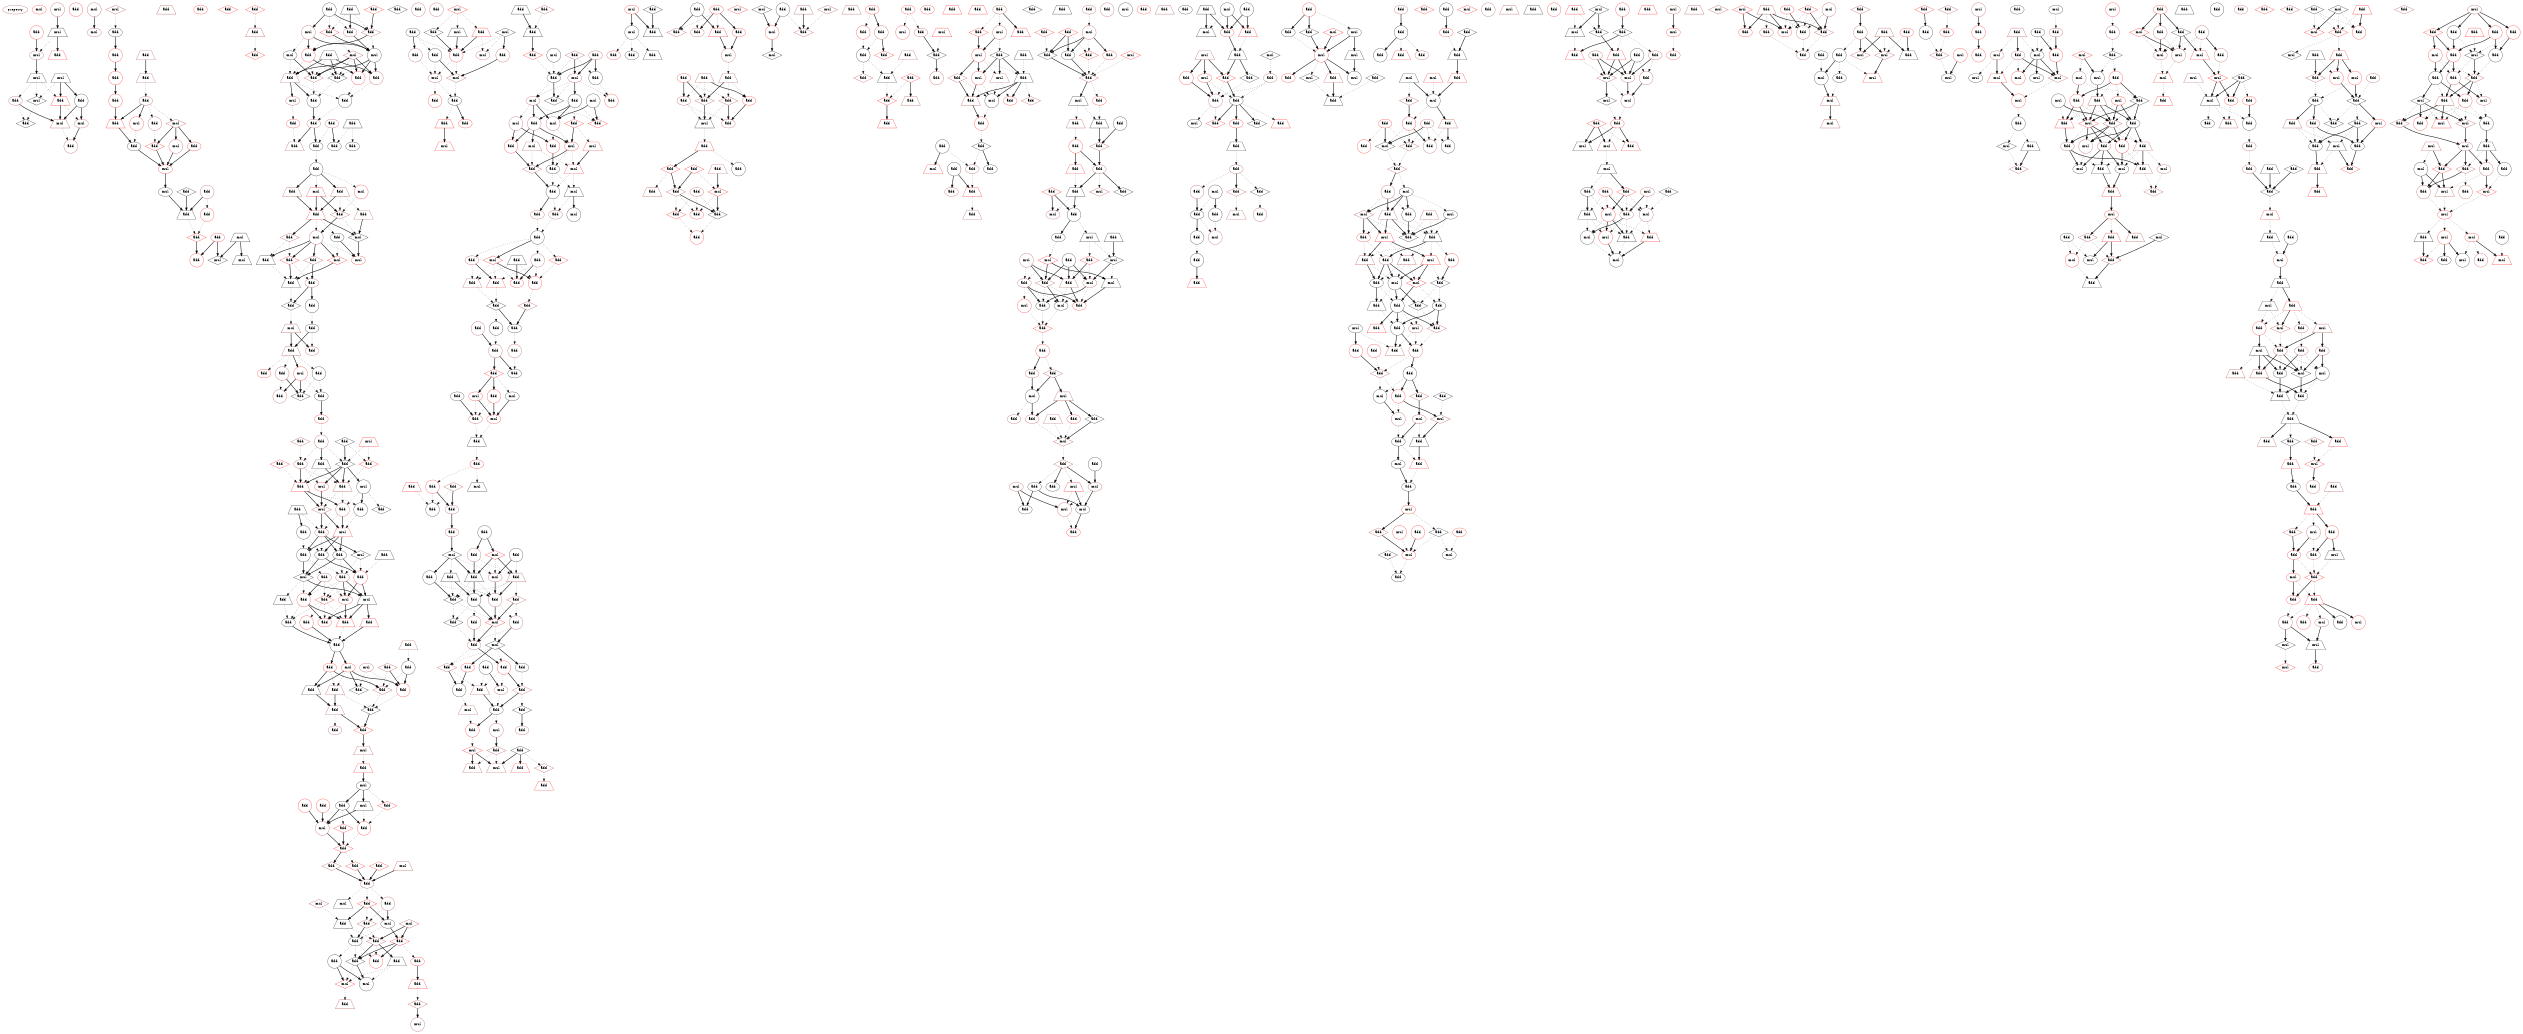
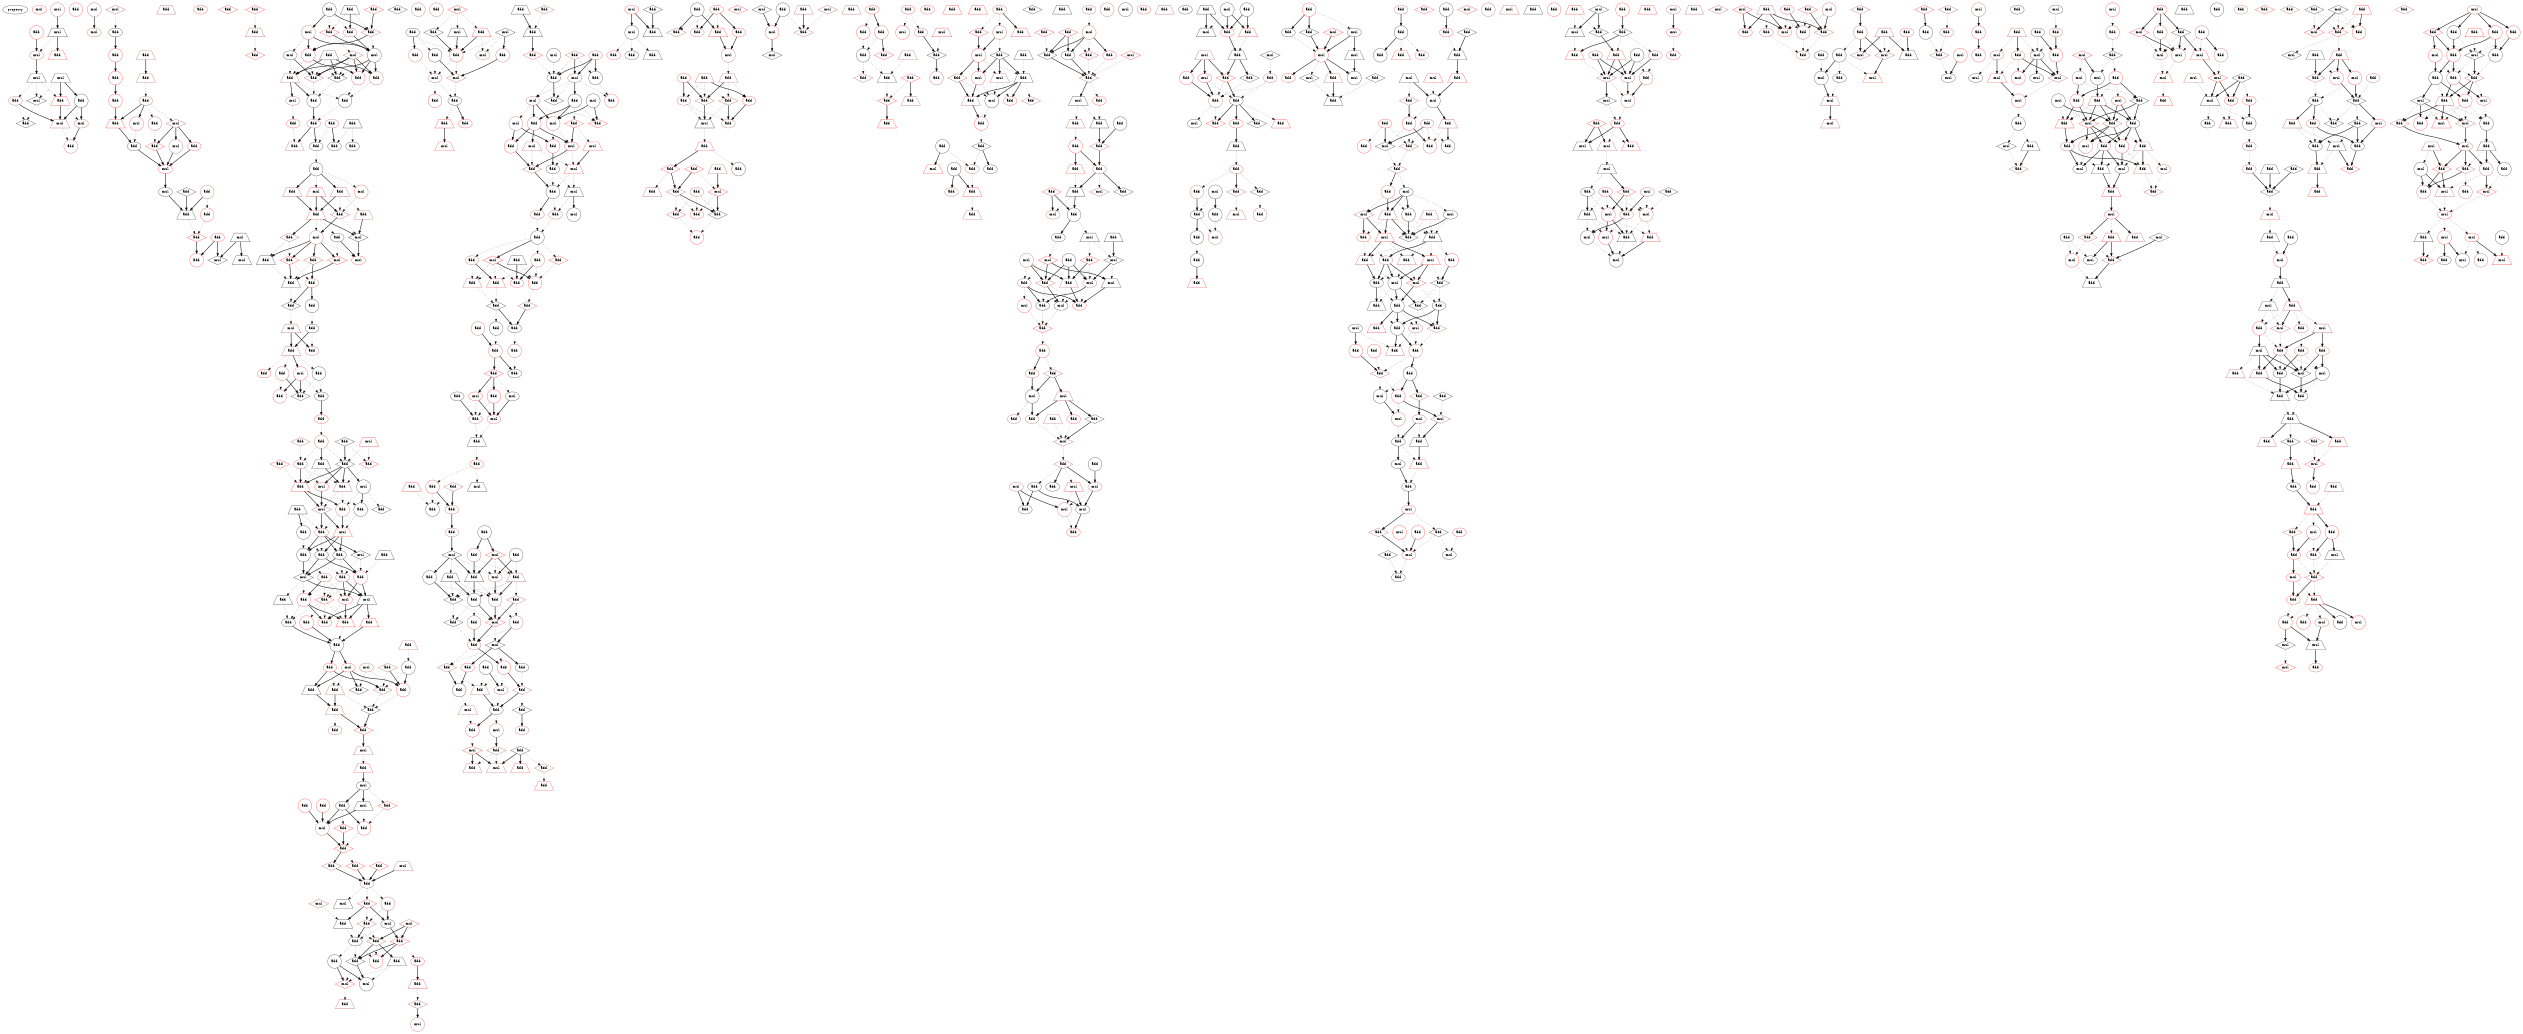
node "property": color brown -> black
